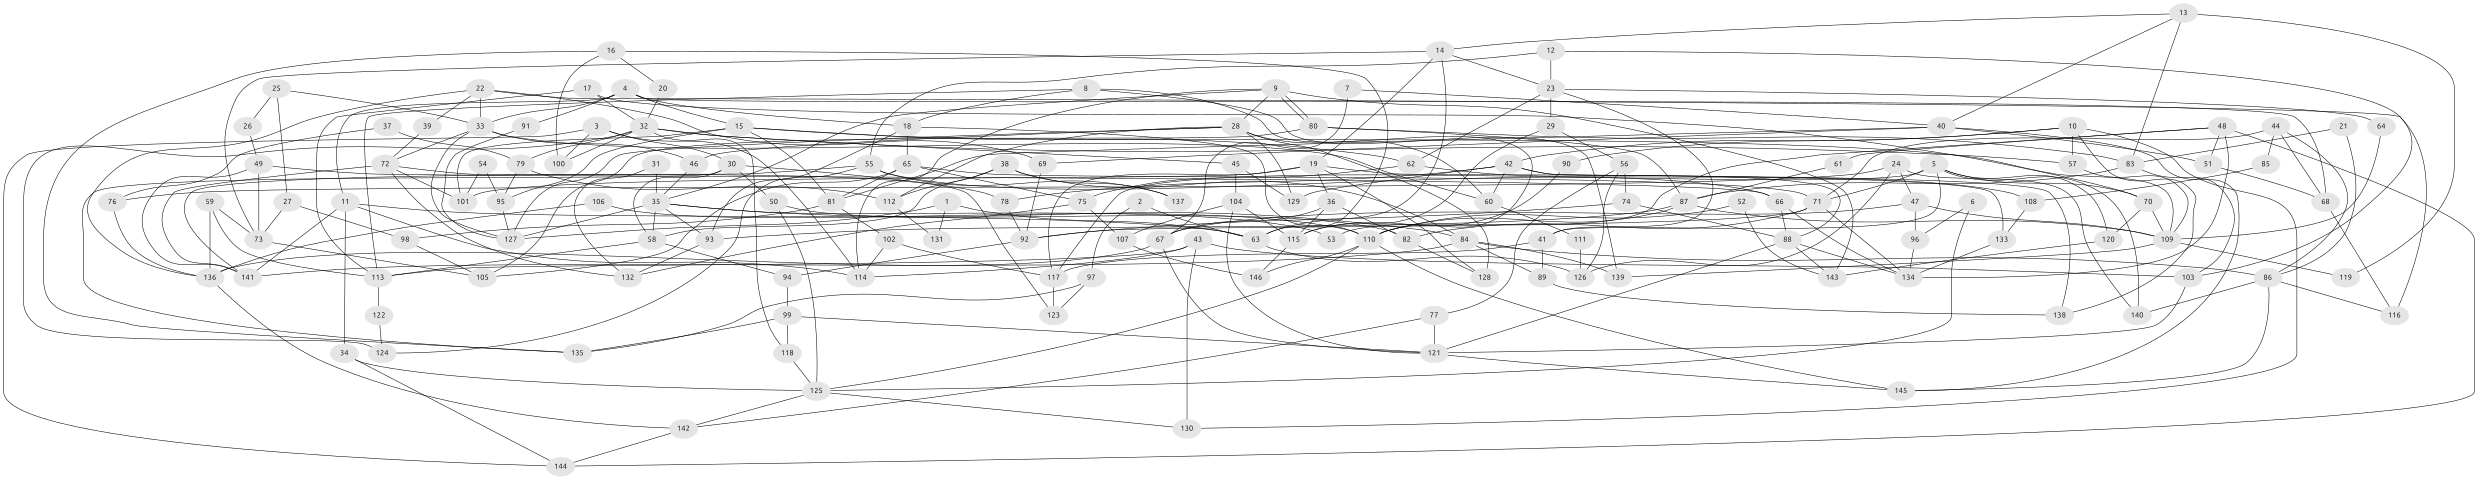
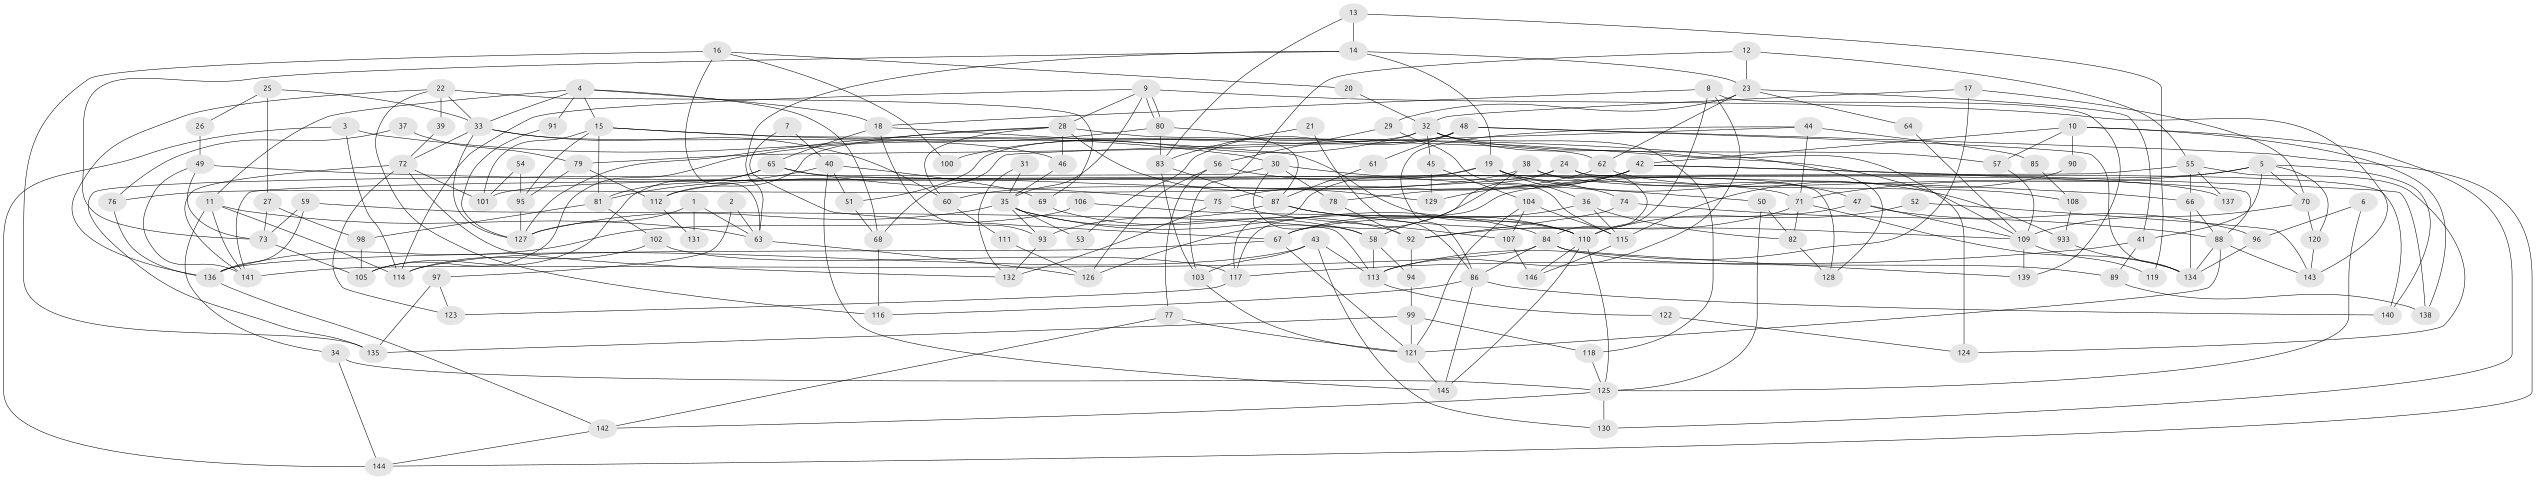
edge "13" -- "40": removed
edge "3" -- "100": removed
node "133": label "133" -> "933"
